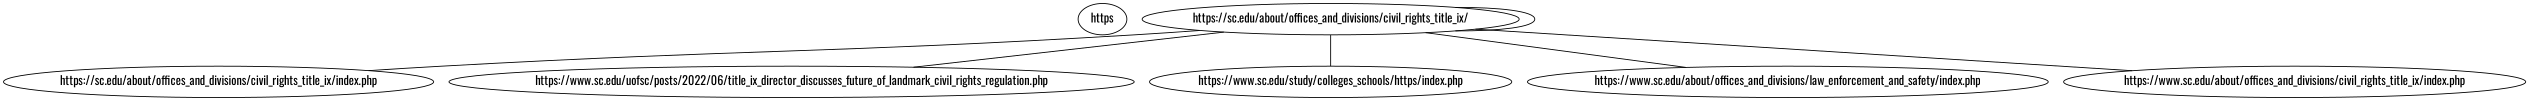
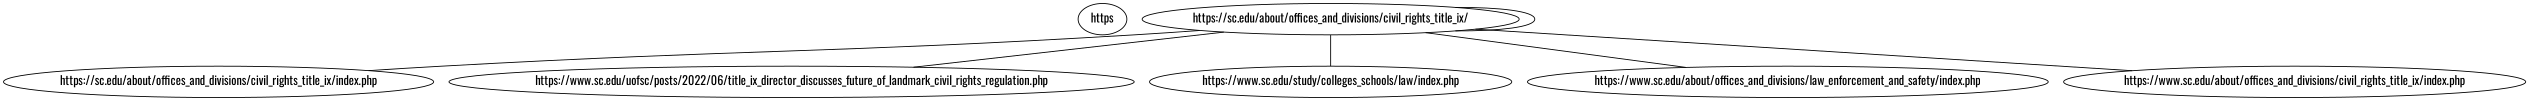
node "https://www.sc.edu/study/colleges_schools/https/index.php": label "https://www.sc.edu/study/colleges_schools/https/index.php" -> "https://www.sc.edu/study/colleges_schools/law/index.php"
